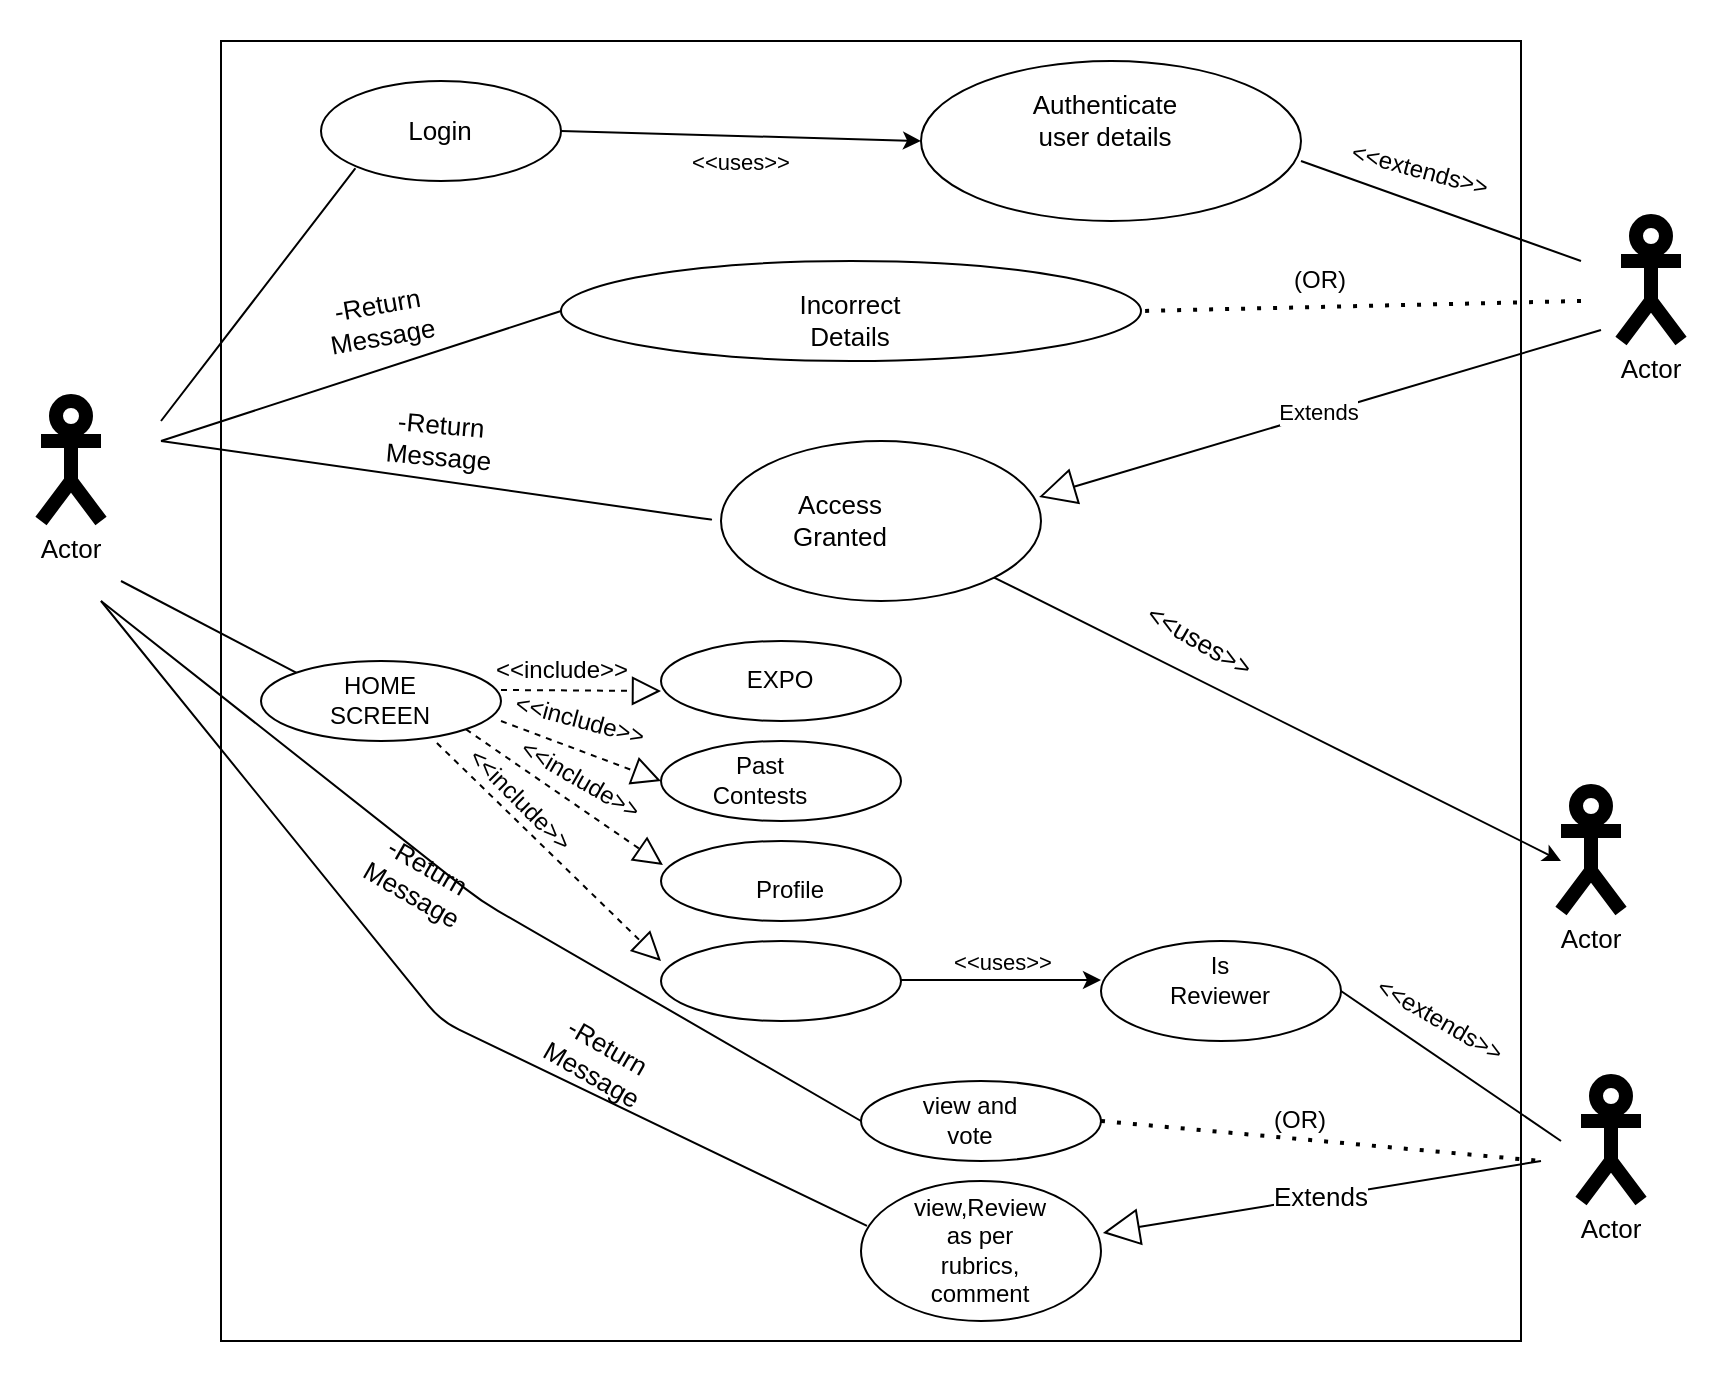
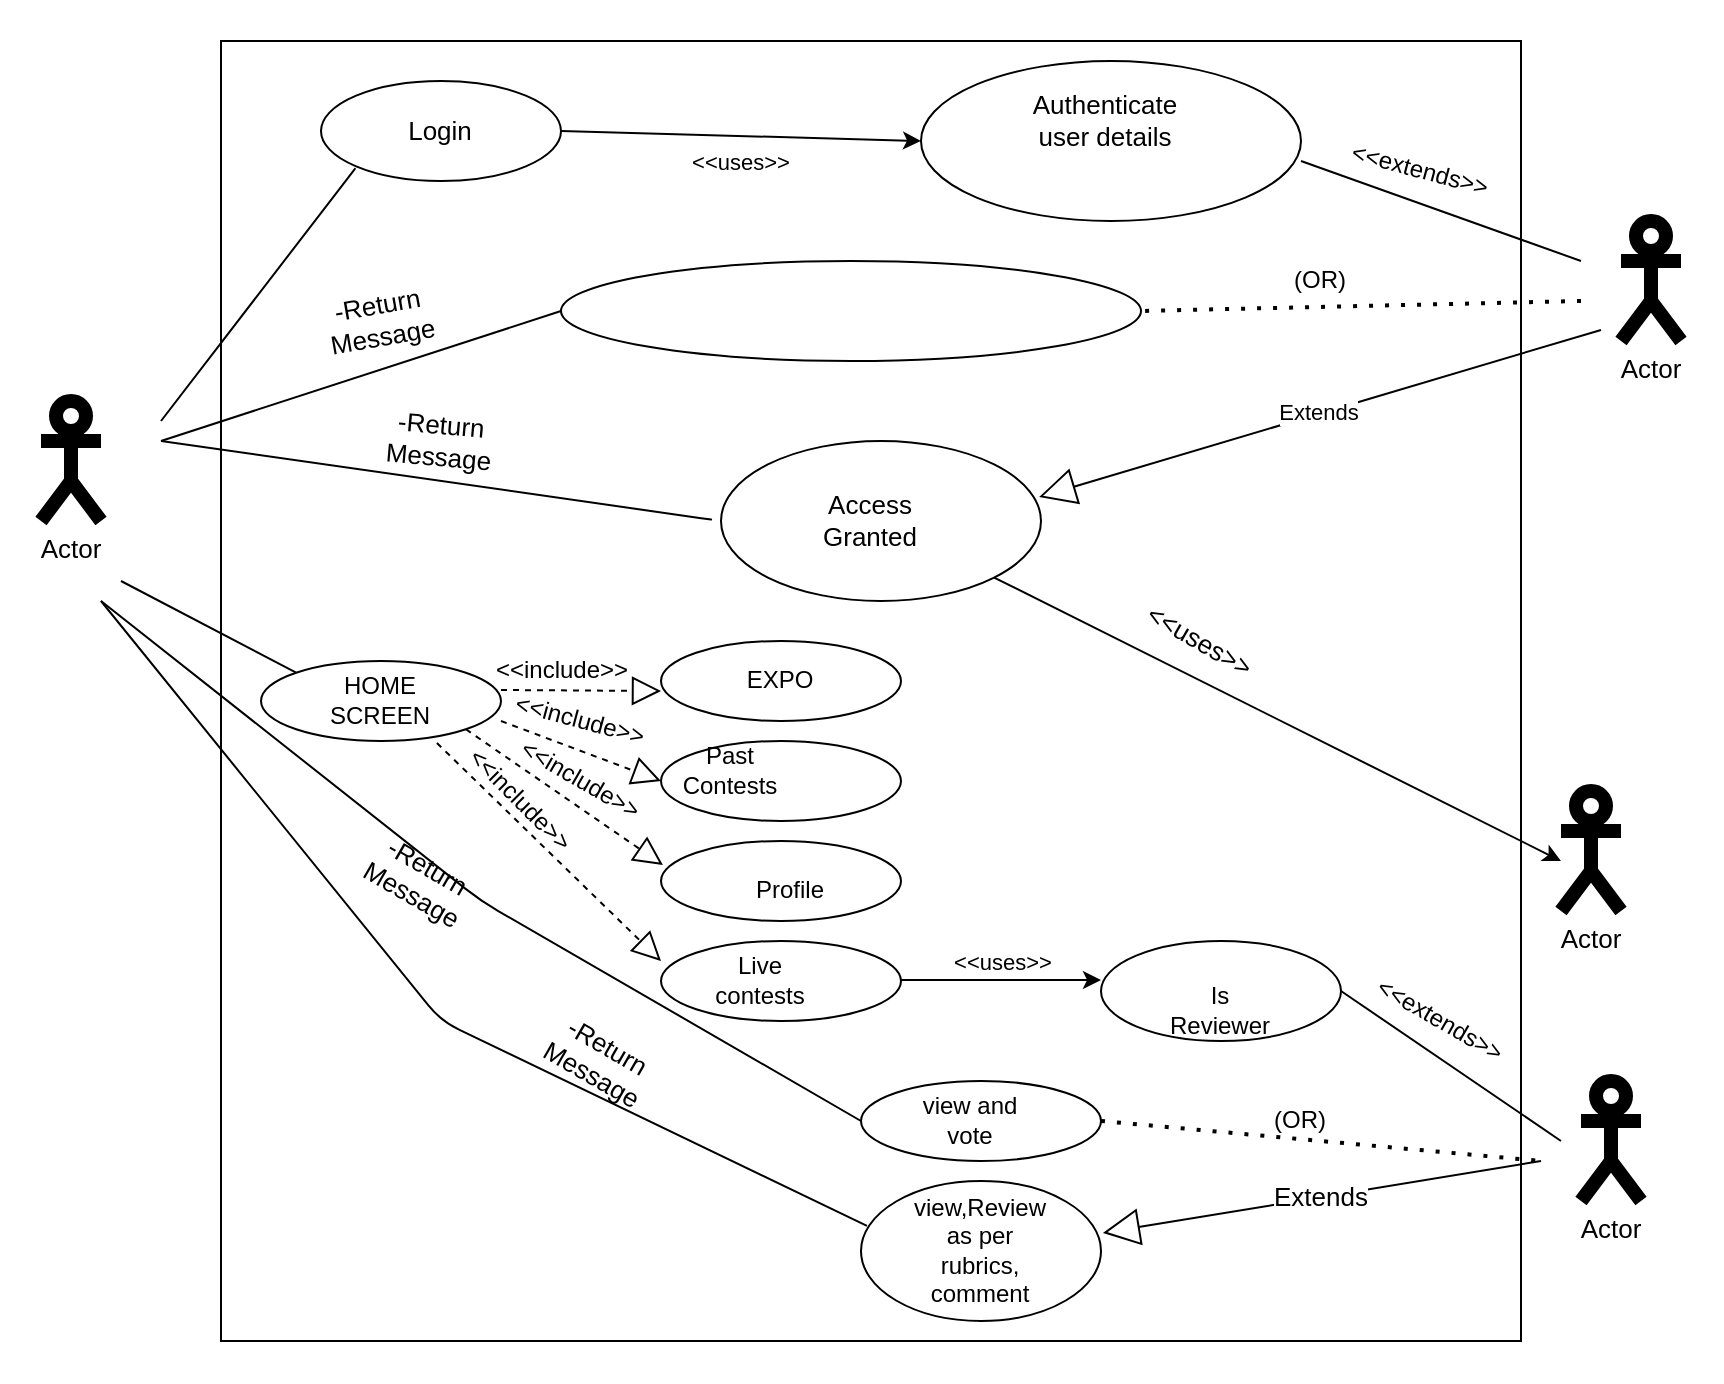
node "Incorrect Details": removed
node "Access Granted": moved (841, 521) -> (871, 521)
node "Past Contests": moved (761, 781) -> (731, 771)
node "Live contests": added
node "Is Reviewer": moved (1221, 981) -> (1221, 1011)
